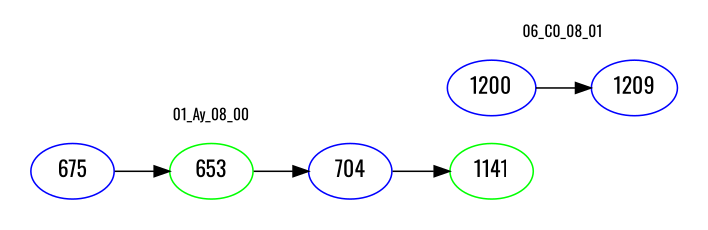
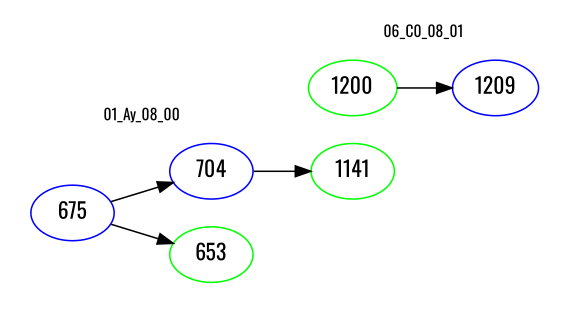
node "1200": color blue -> green
edge "653" -> "704": now "675" -> "704"
